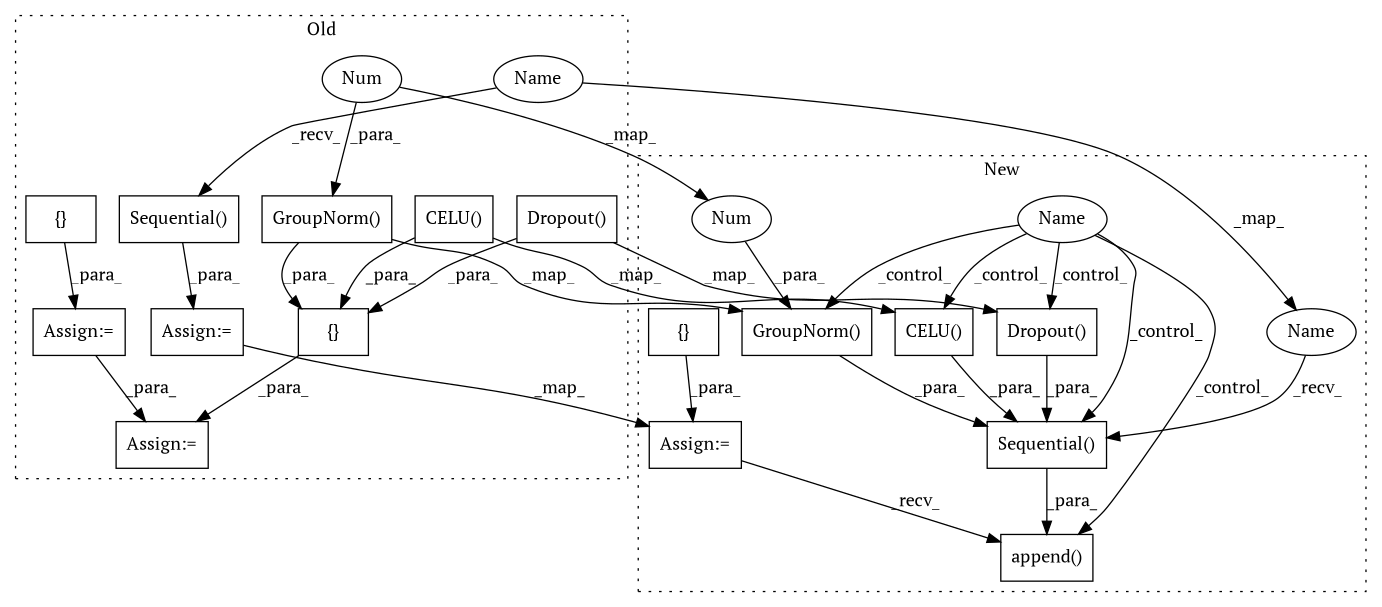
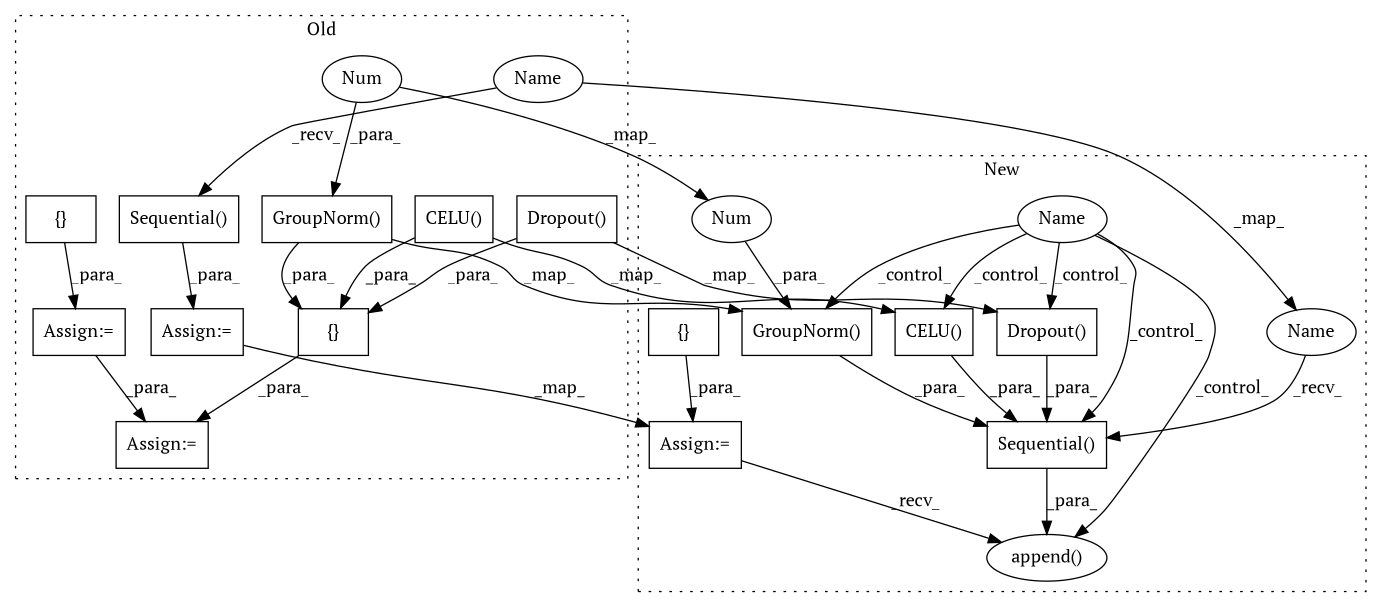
node "append()": shape box -> ellipse
